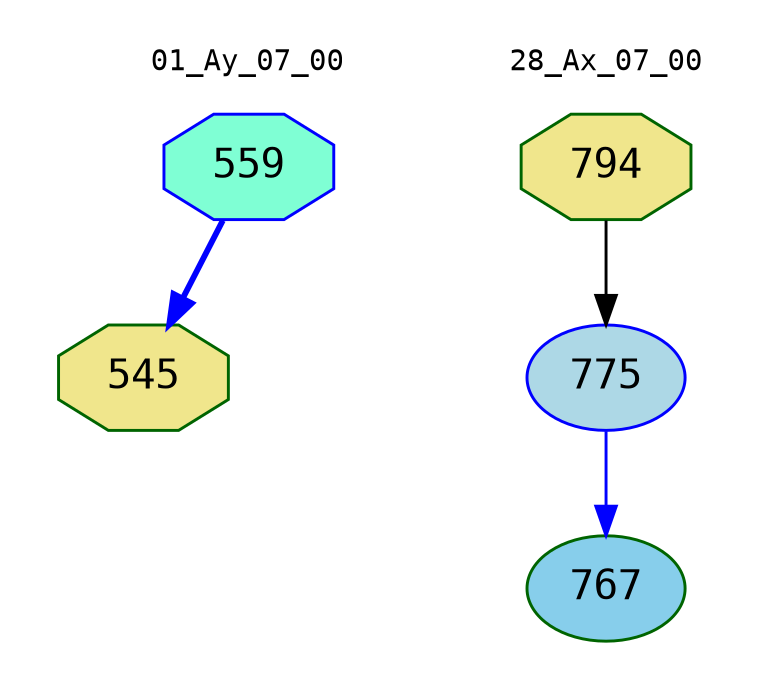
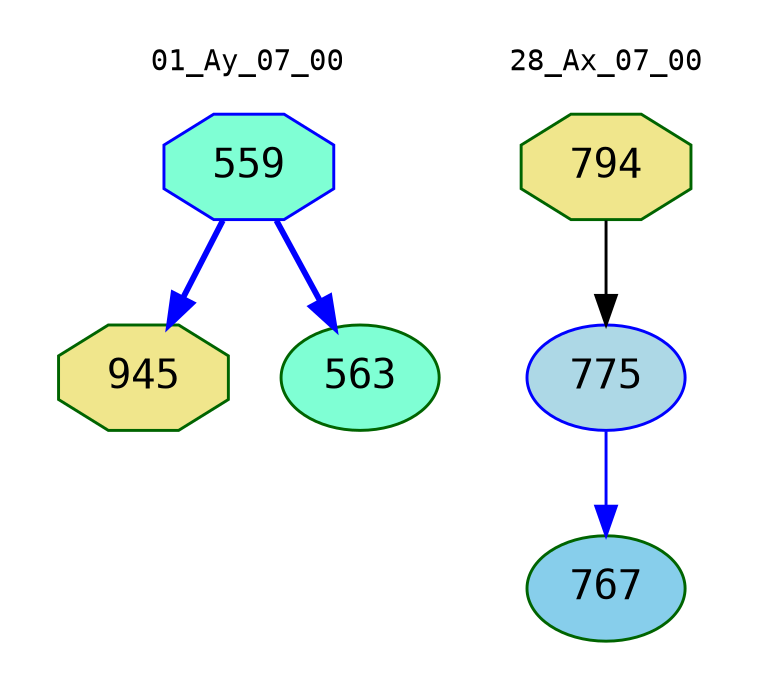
node "545": label "545" -> "945"
node "563": added
